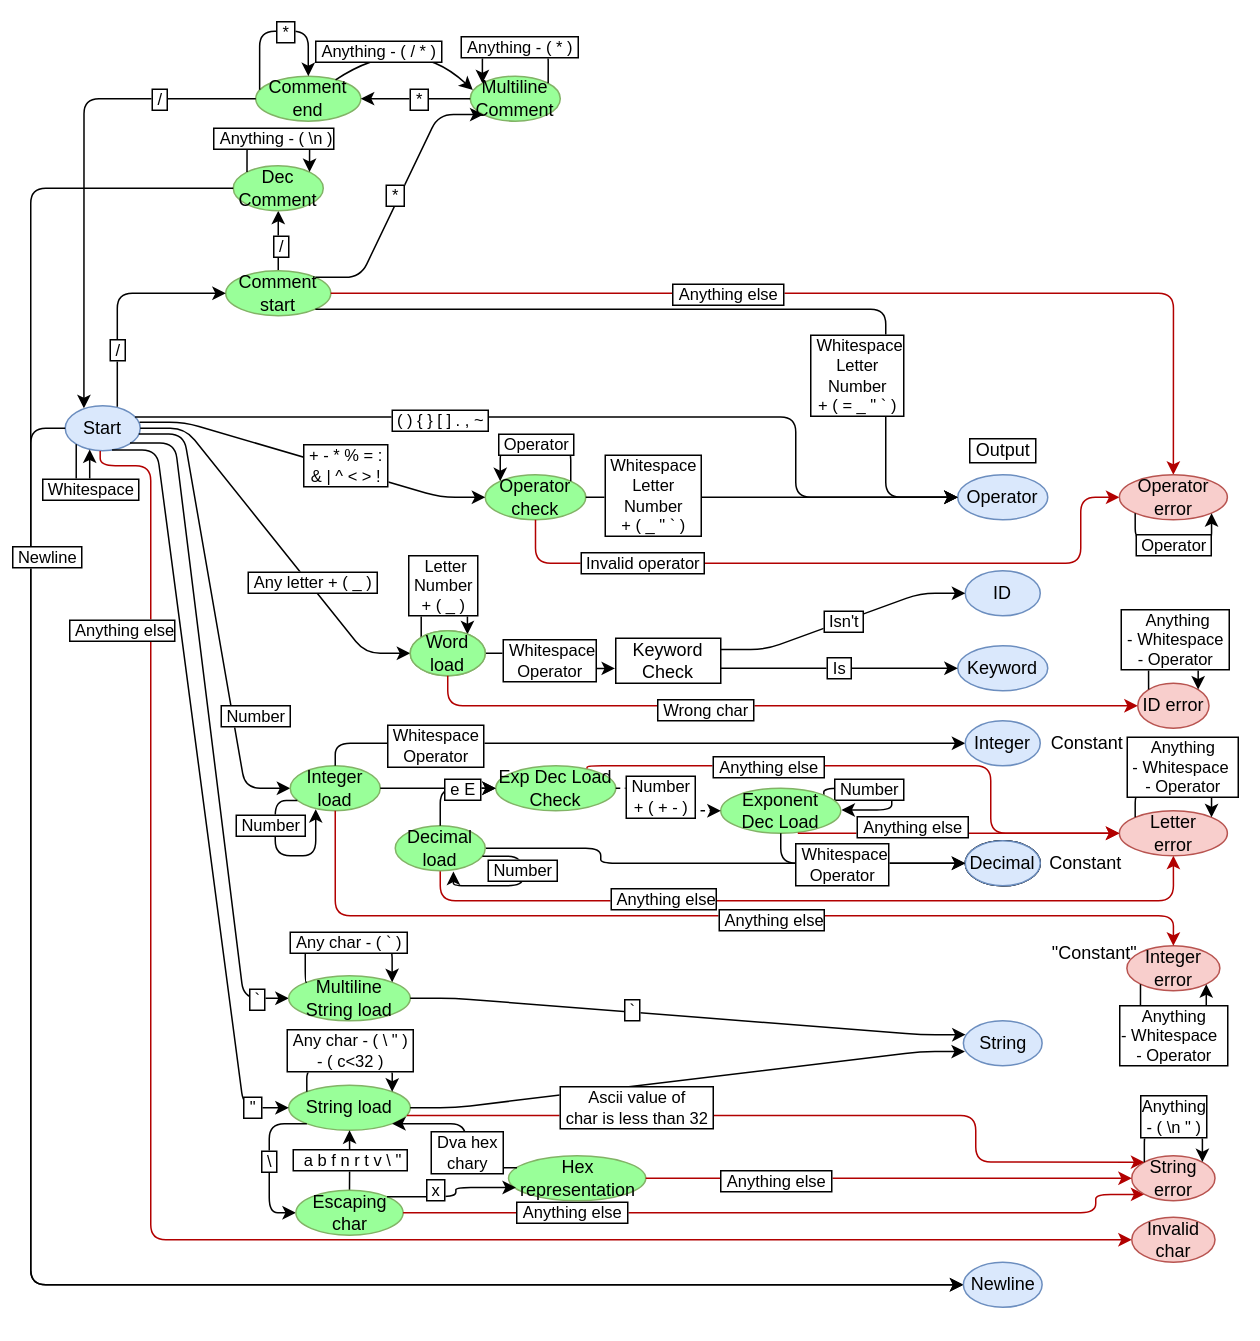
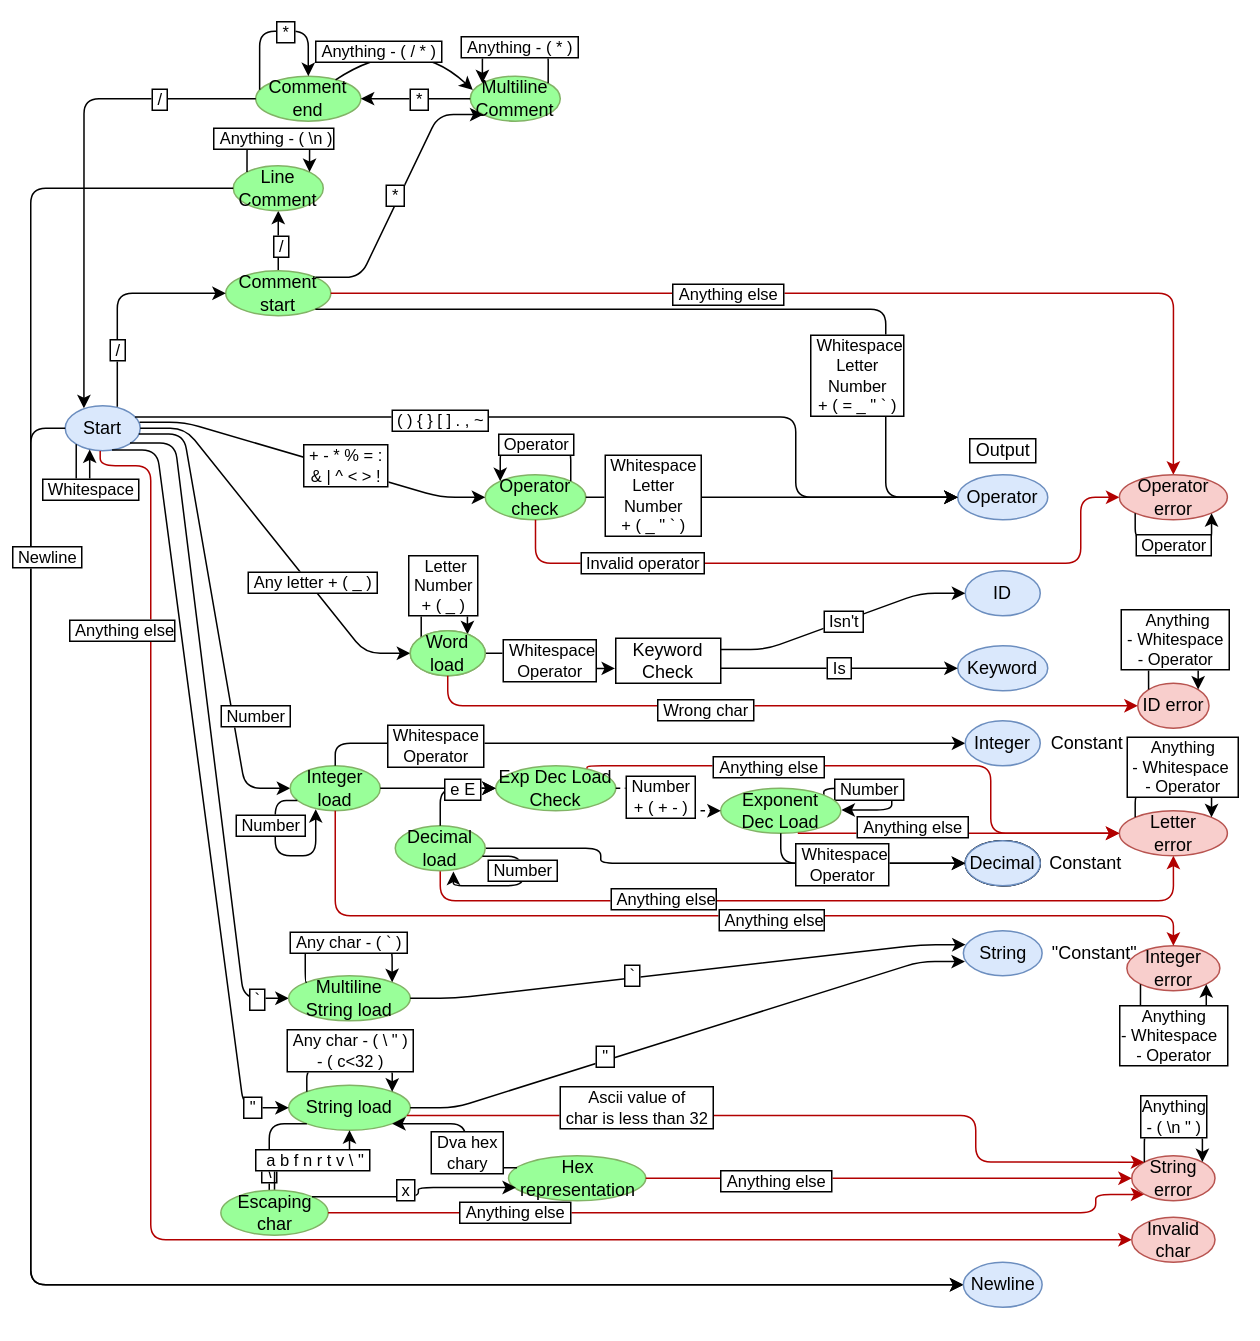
node "Dec Comment": label "Dec Comment" -> "Line Comment"
node "String": moved (1003, 1043) -> (1003, 953)
node "Escaping char": moved (350, 1213) -> (275, 1213)
